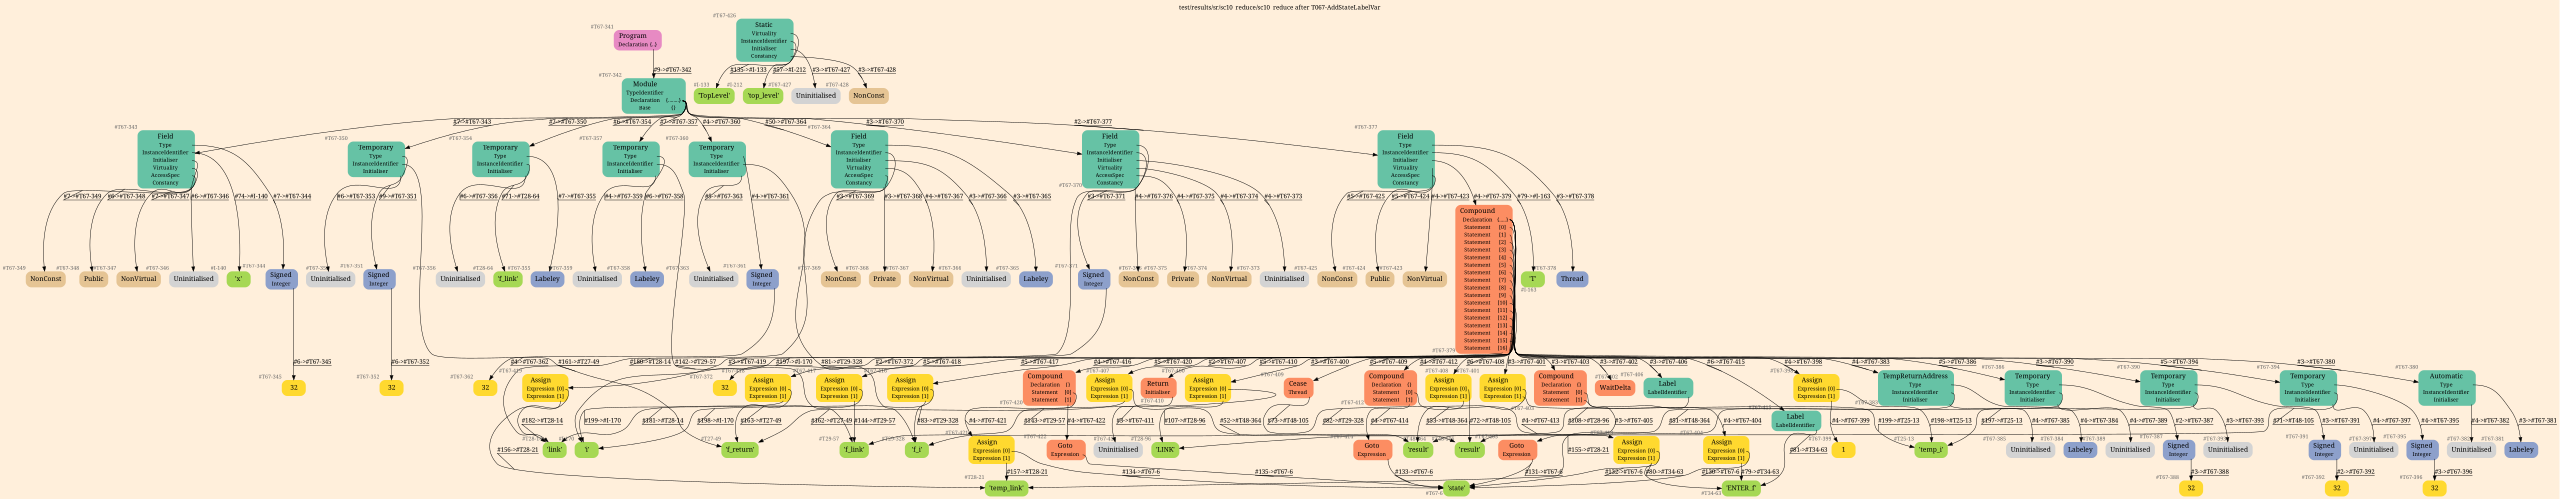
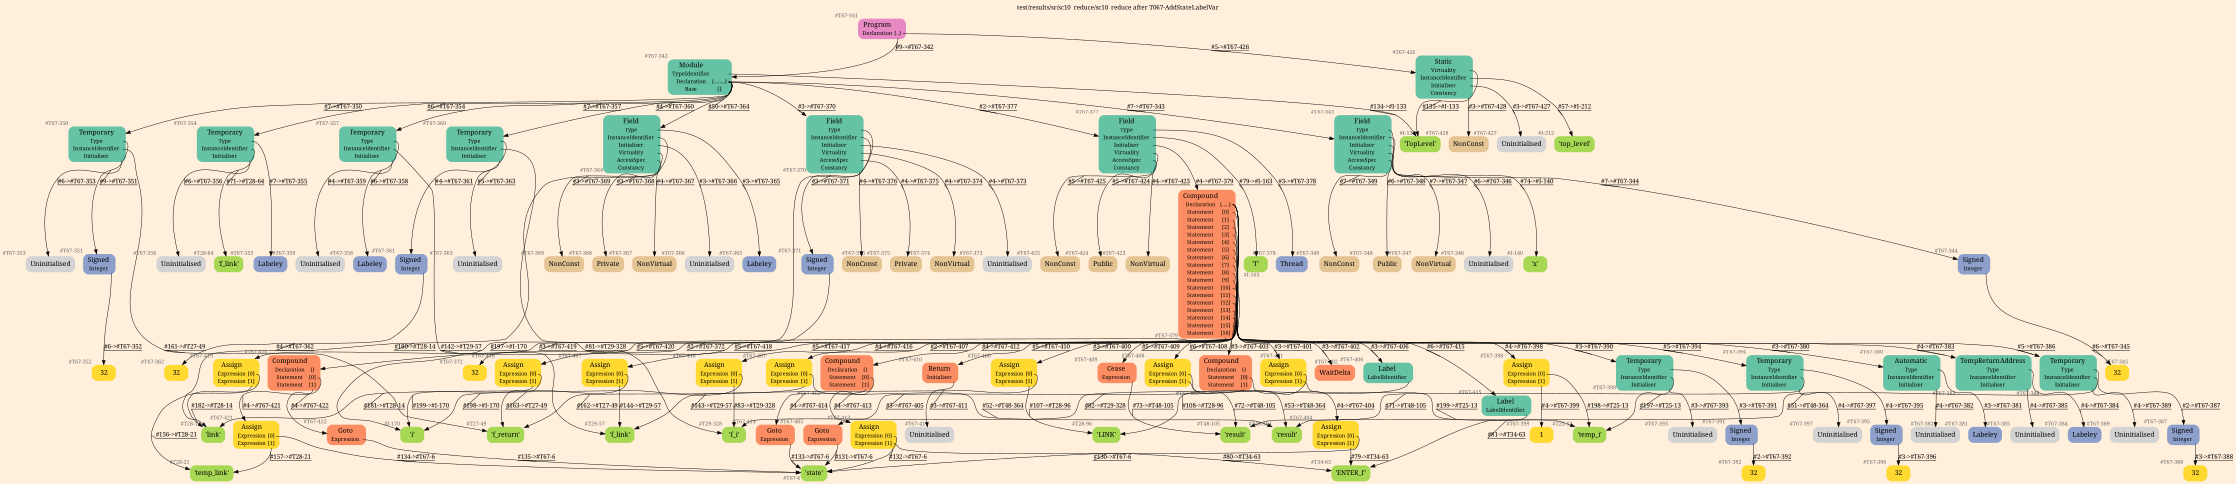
edge "Program" -> "Static": added, label "#5->#T67-426"
edge "Module" -> "'TopLevel'": added, label "#134->#I-133"
node "Cease": text "Thread" -> "Expression"
edge "TempReturnAddress" -> "'temp_link'": removed, label "#155->#T28-21"
